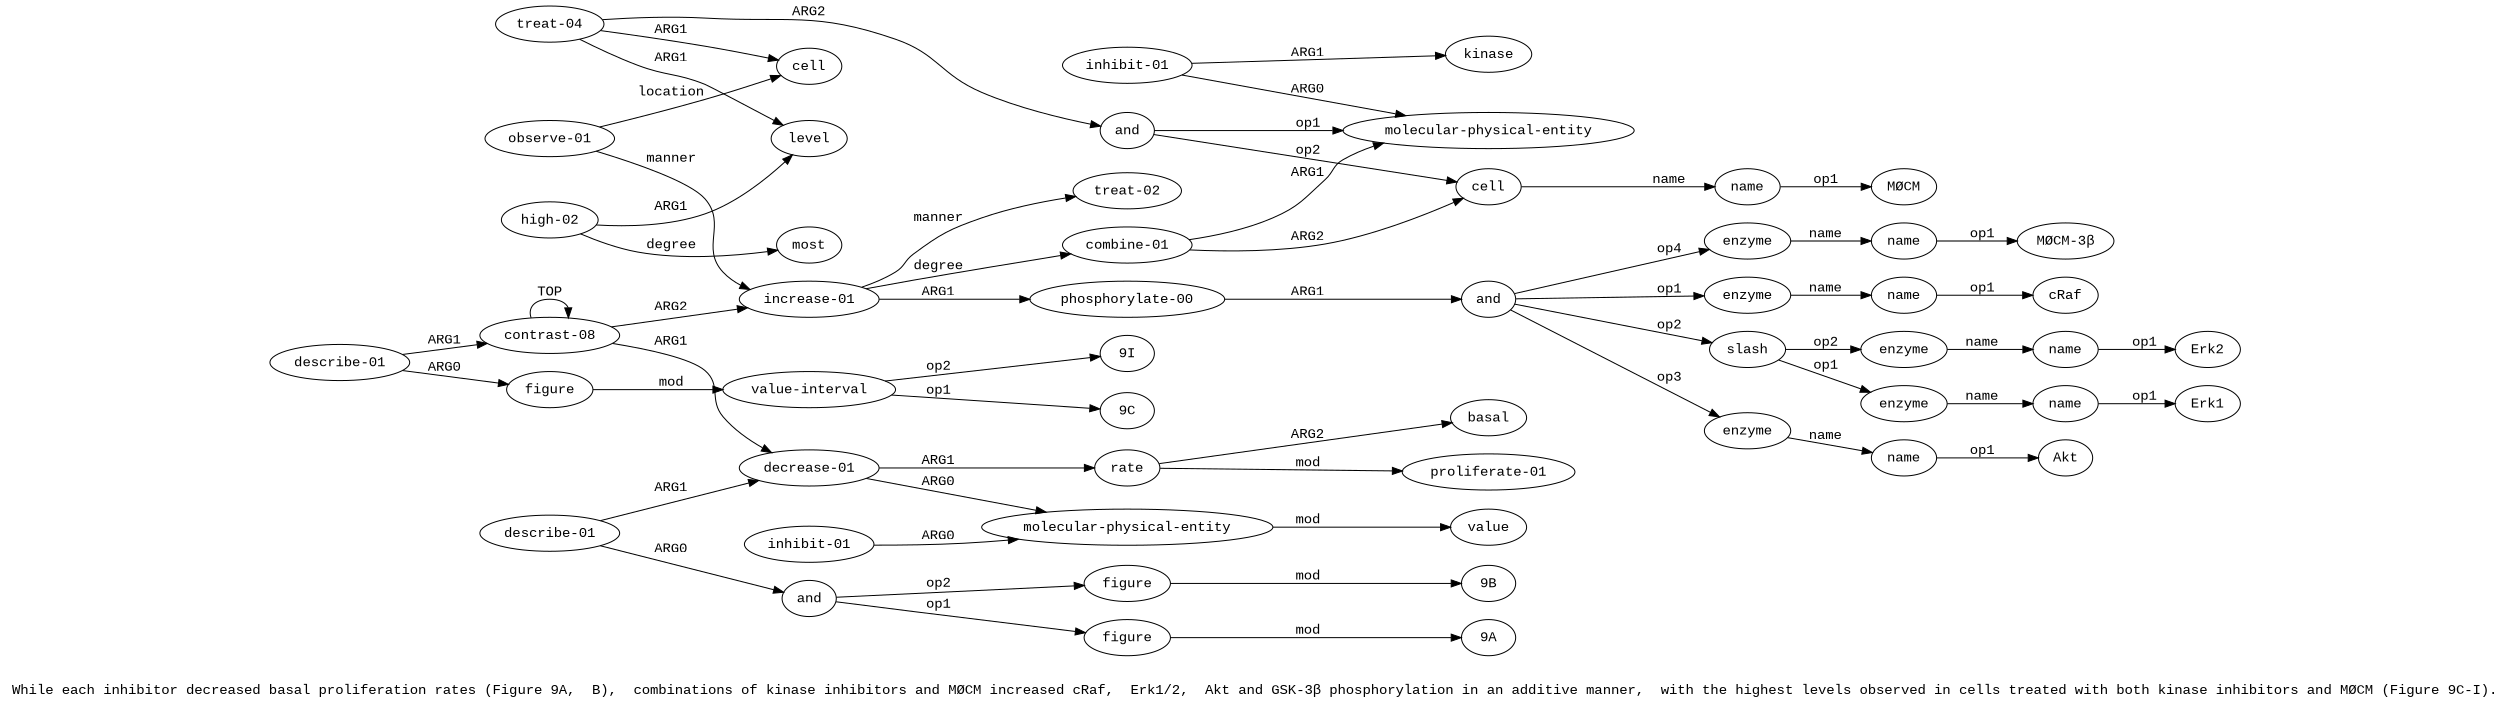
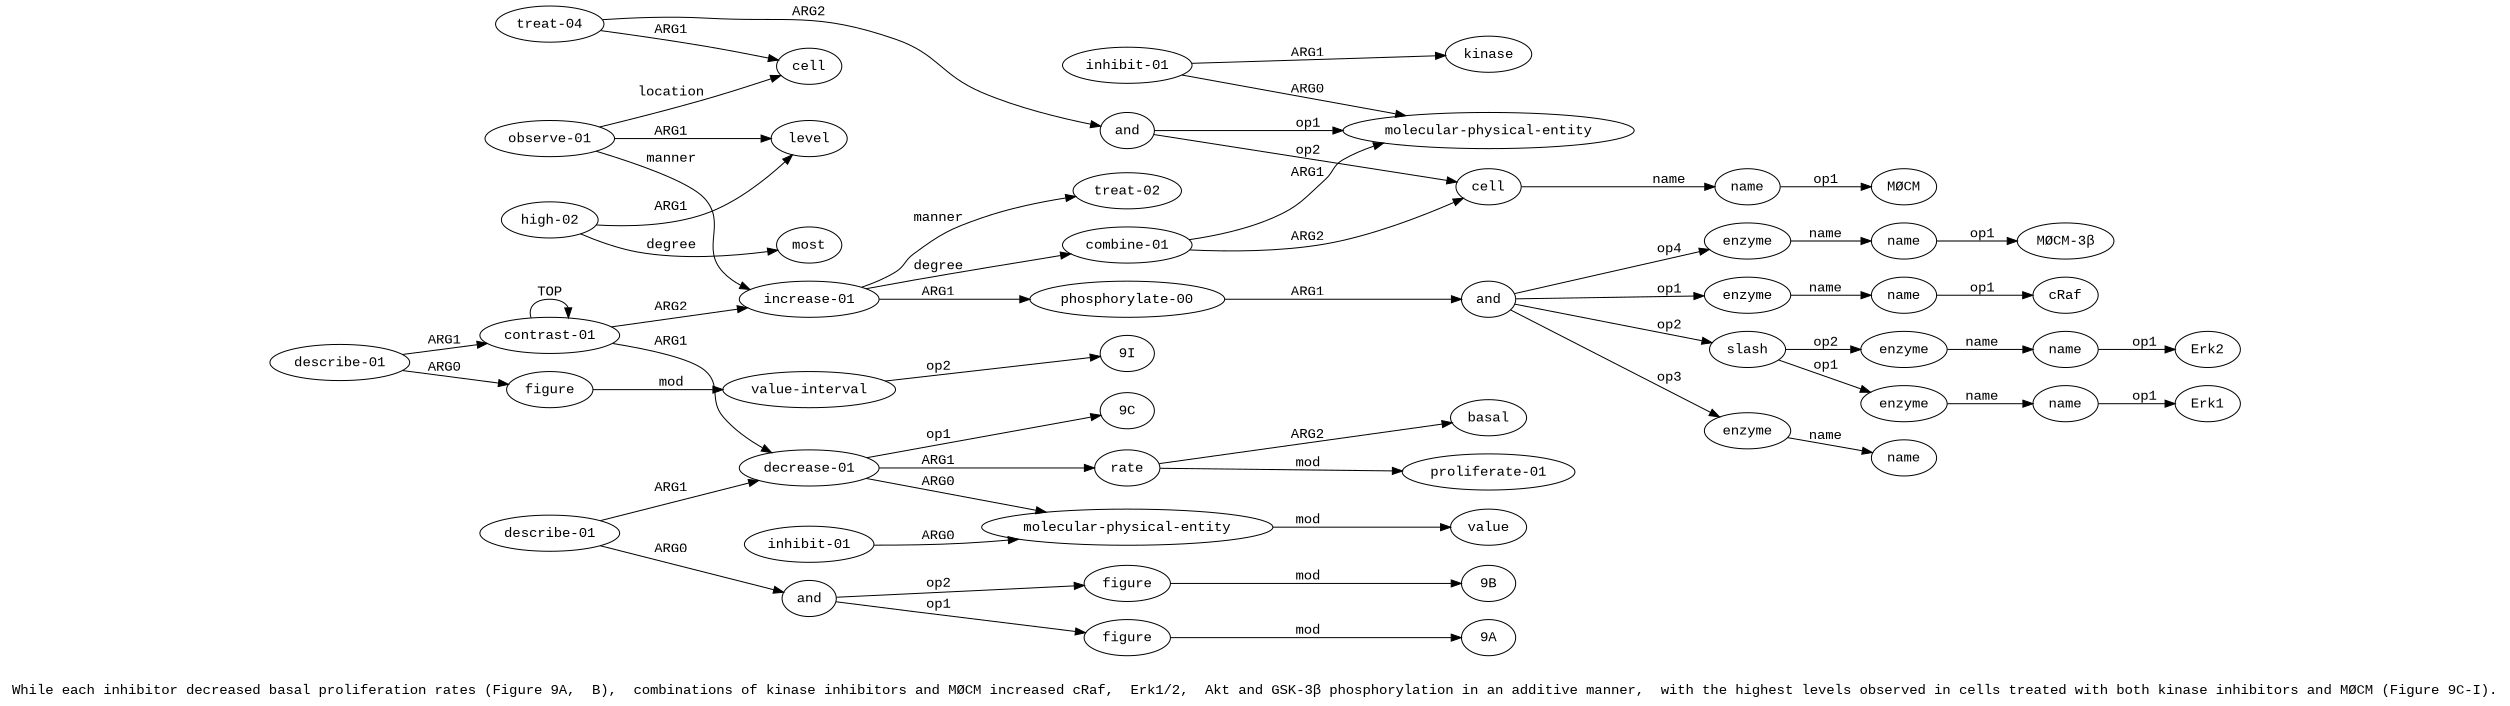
edge "treat-04" -> "level": now "observe-01" -> "level"
node "contrast-08": label "contrast-08" -> "contrast-01"
edge "value-interval" -> "9C": now "decrease-01" -> "9C"
node "Akt": removed
